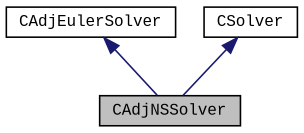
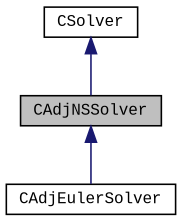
edge "CAdjNSSolver" -> "CAdjEulerSolver": reversed
